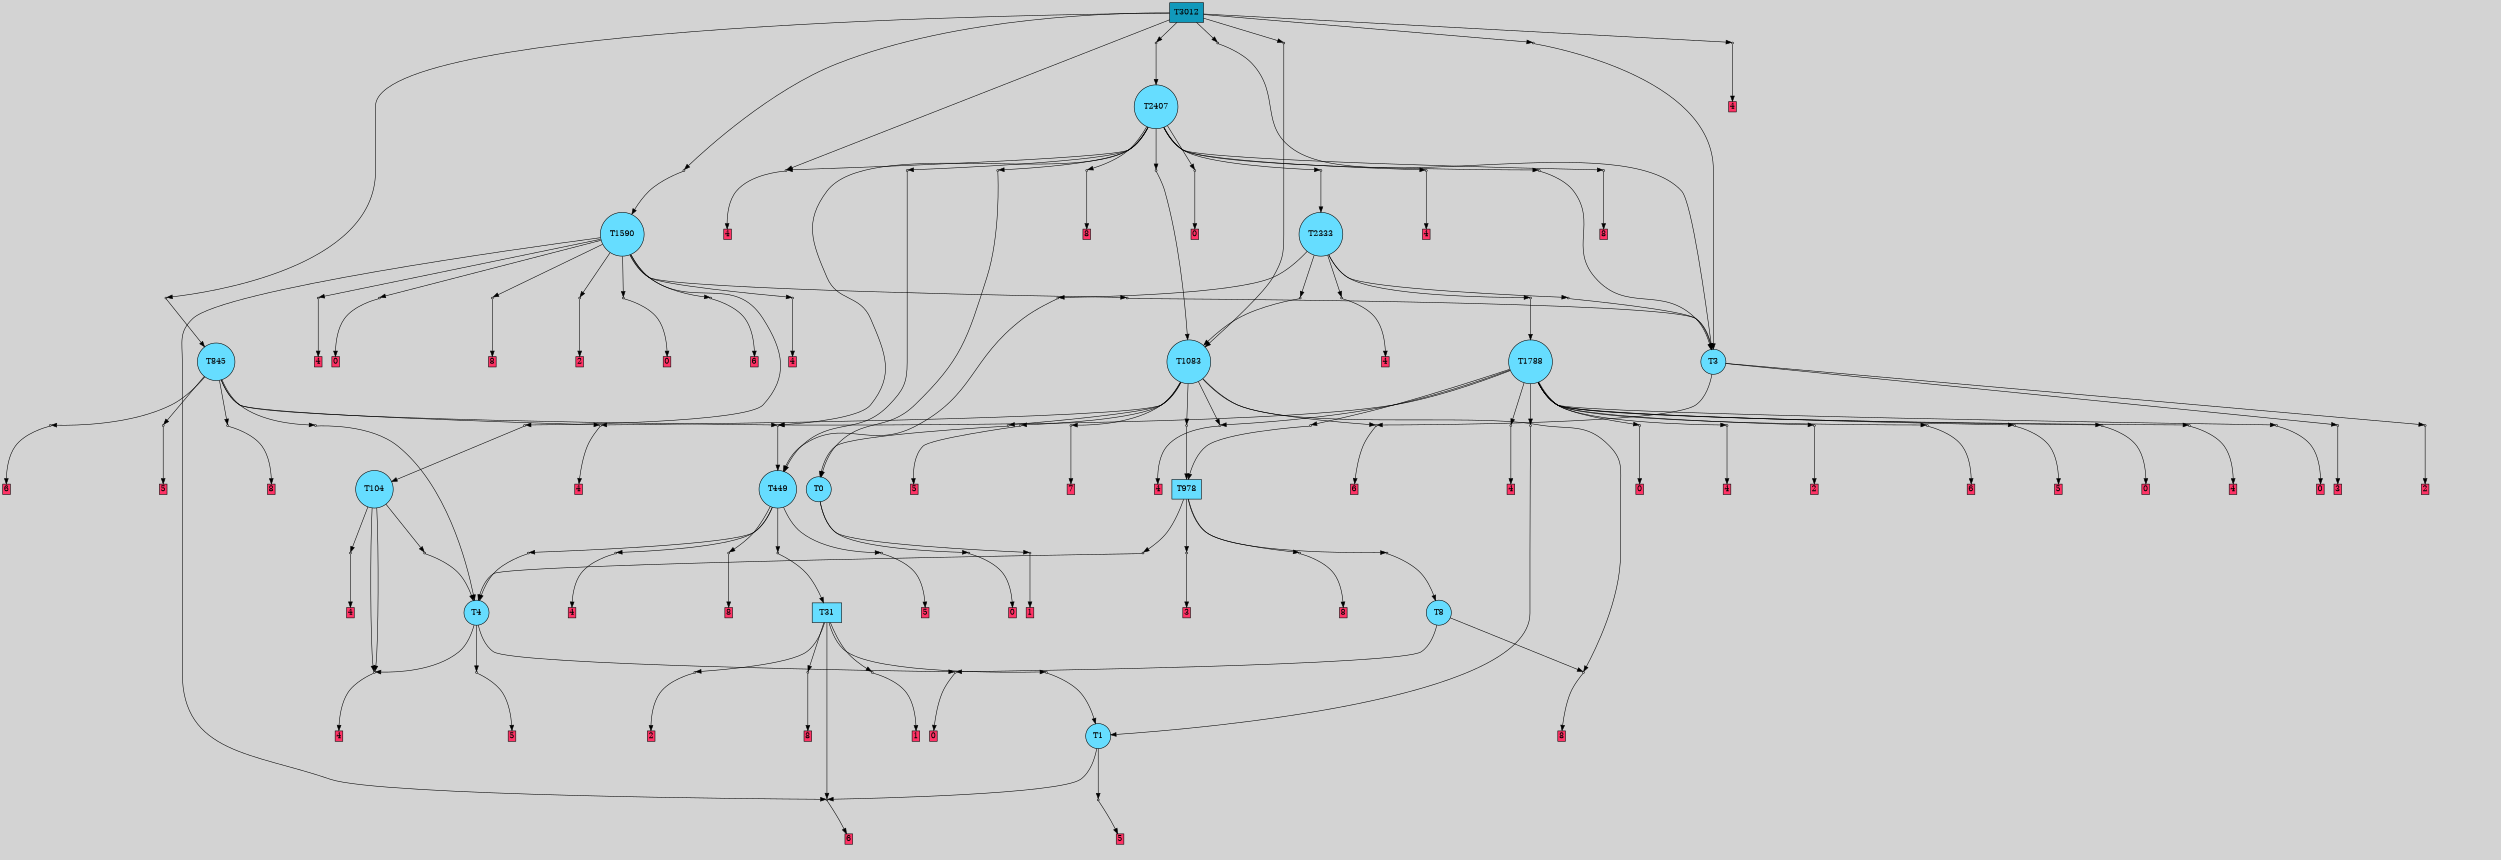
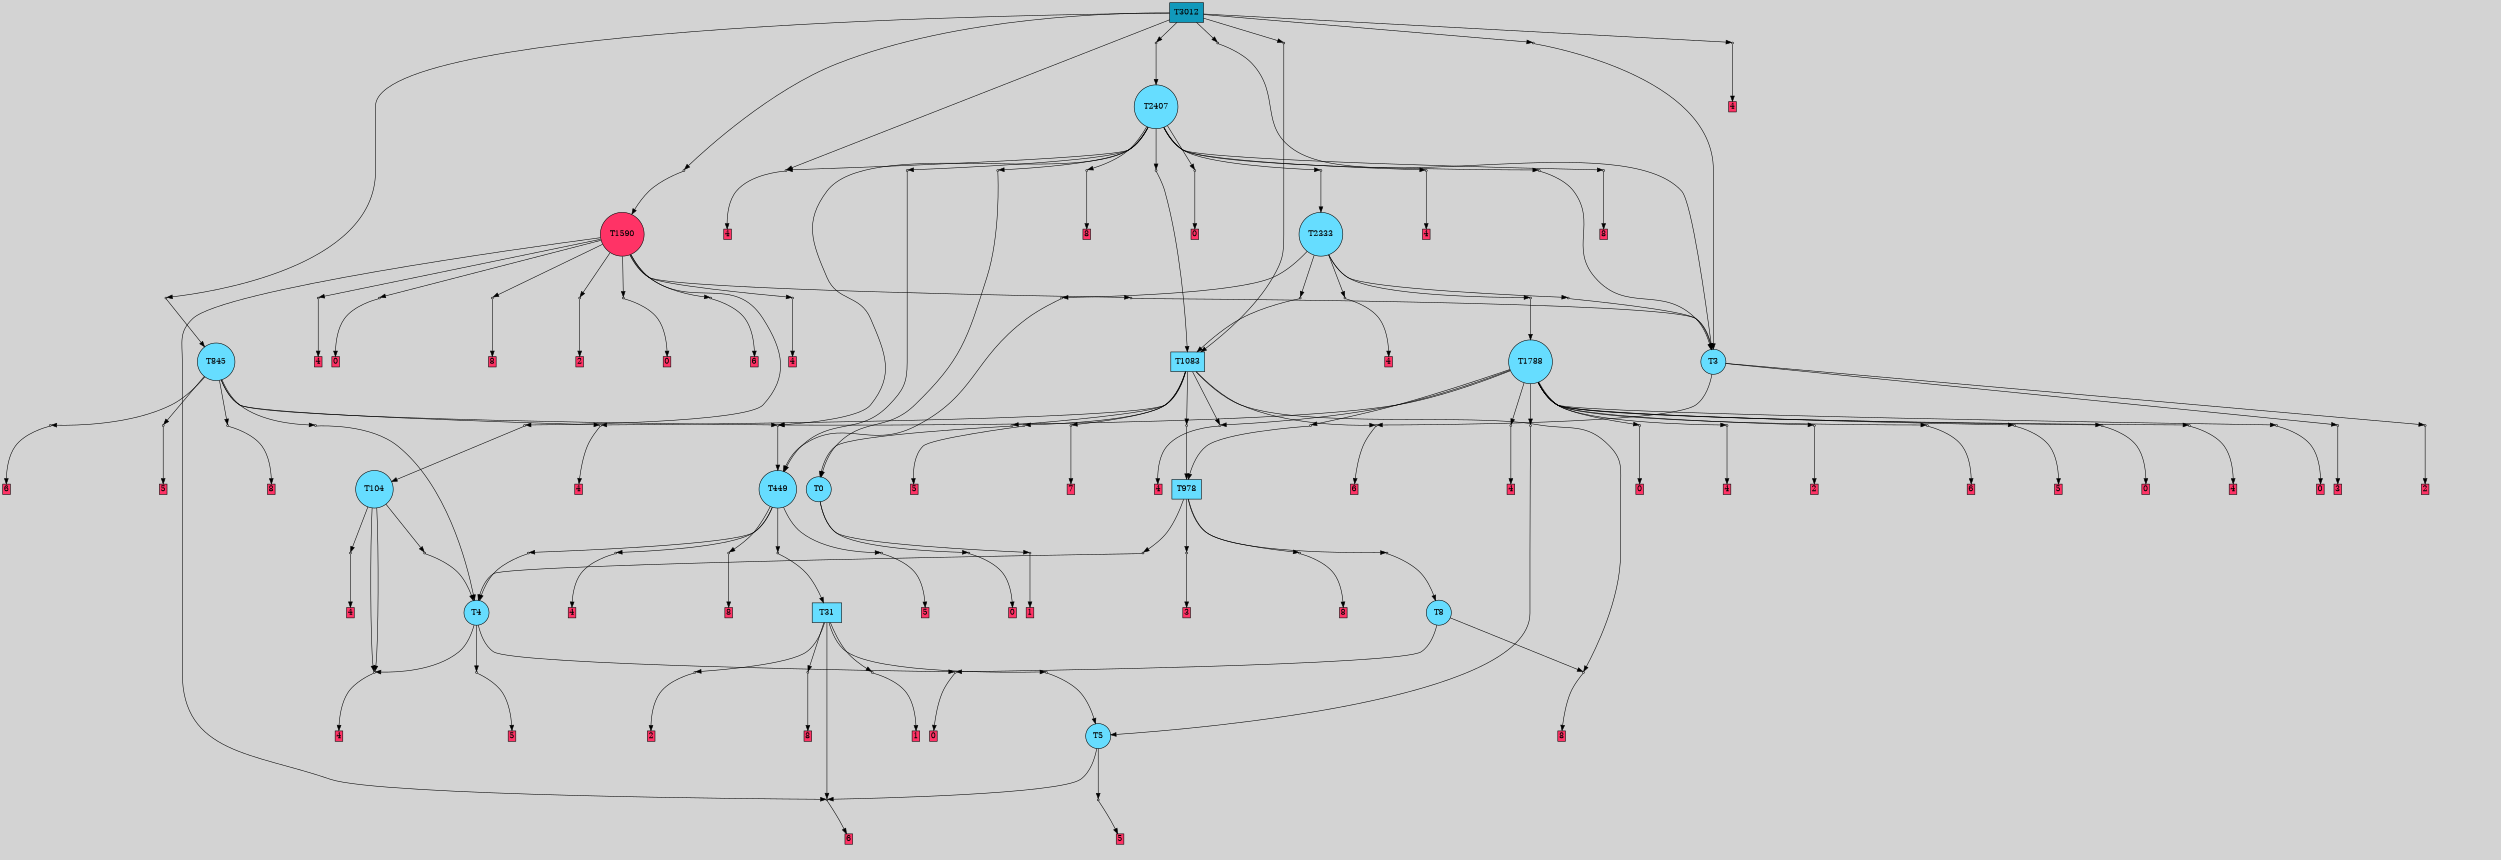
node "T1590": fillcolor #66ddff -> #ff3366
node "T1083": shape circle -> box
node "T1": label "T1" -> "T5"
